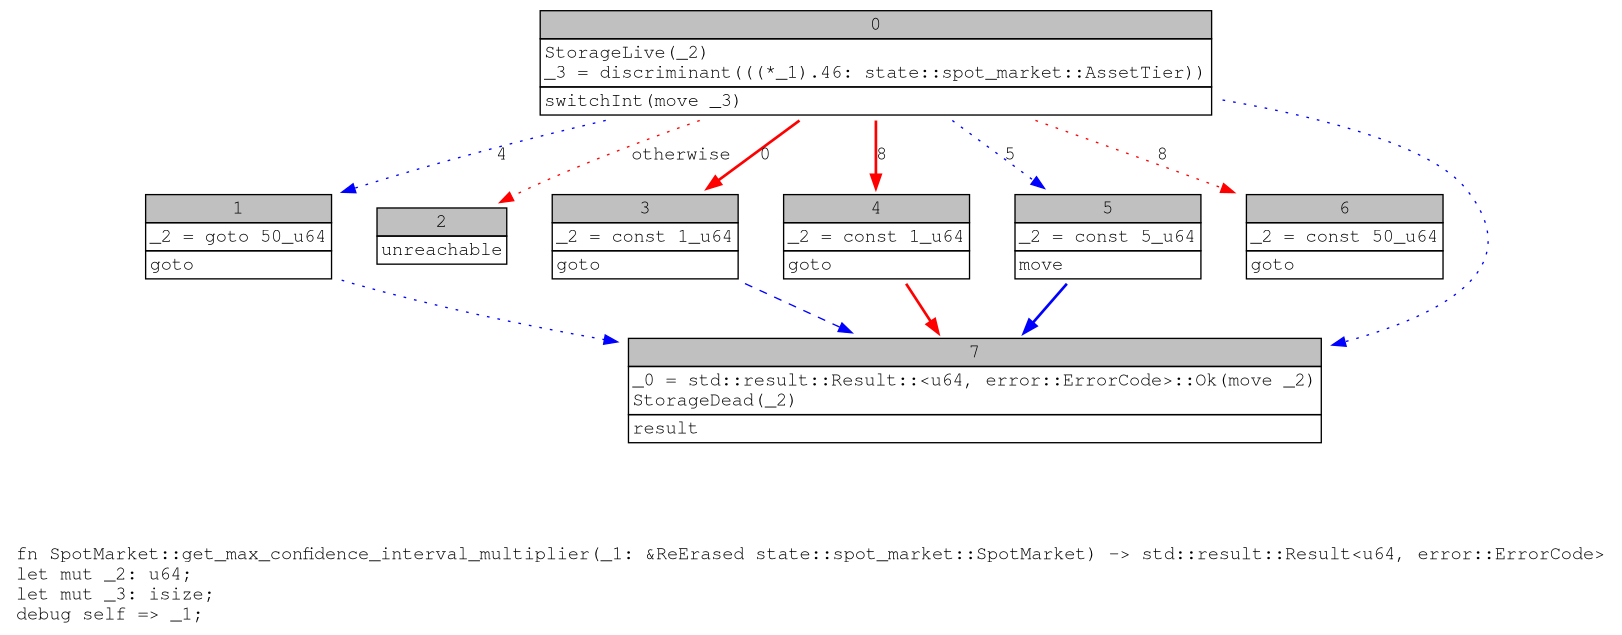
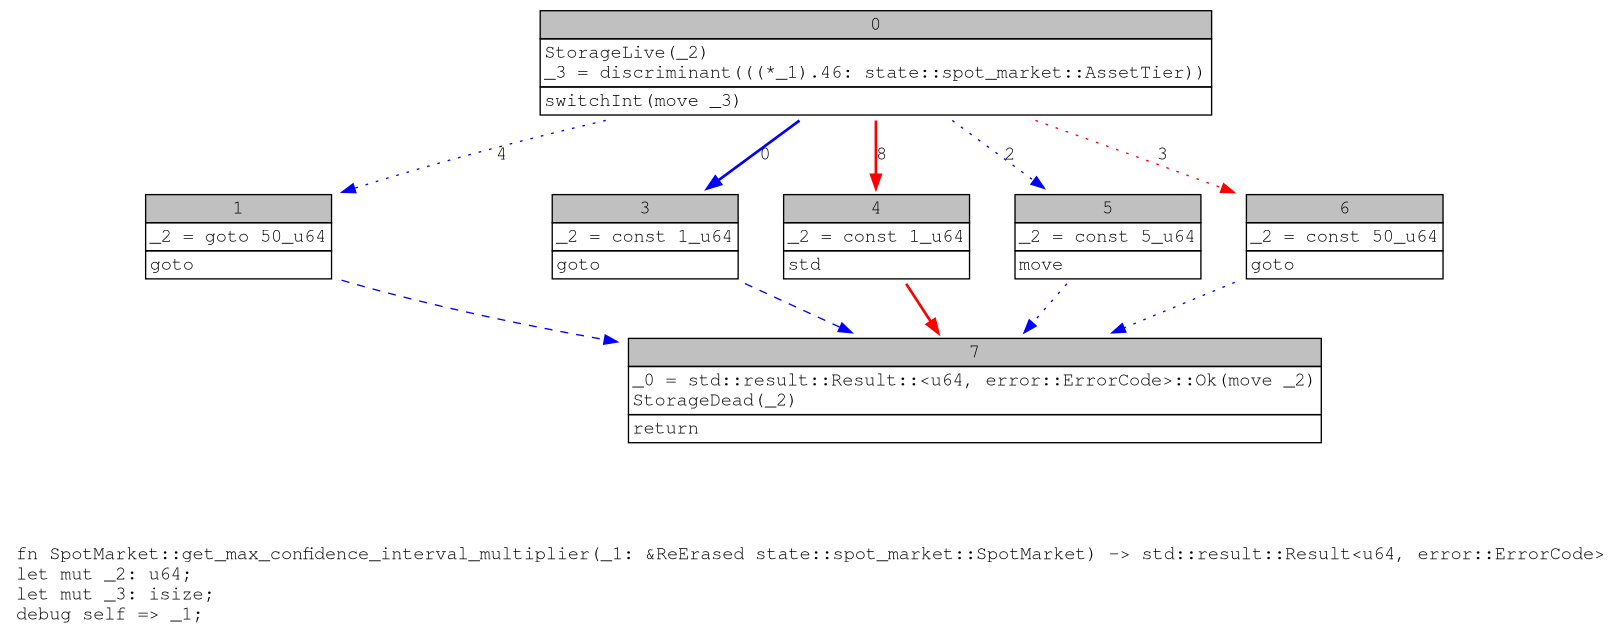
edge "0" -> "3": color red -> blue
edge "0" -> "5": label "5" -> "2"
edge "0" -> "6": label "8" -> "3"
edge "0" -> "7": now "6" -> "7"
node "2": removed
node "4": text "goto" -> "std"
edge "5" -> "7": style bold -> dotted
edge "1" -> "7": style dotted -> dashed
node "7": text "result" -> "return"
